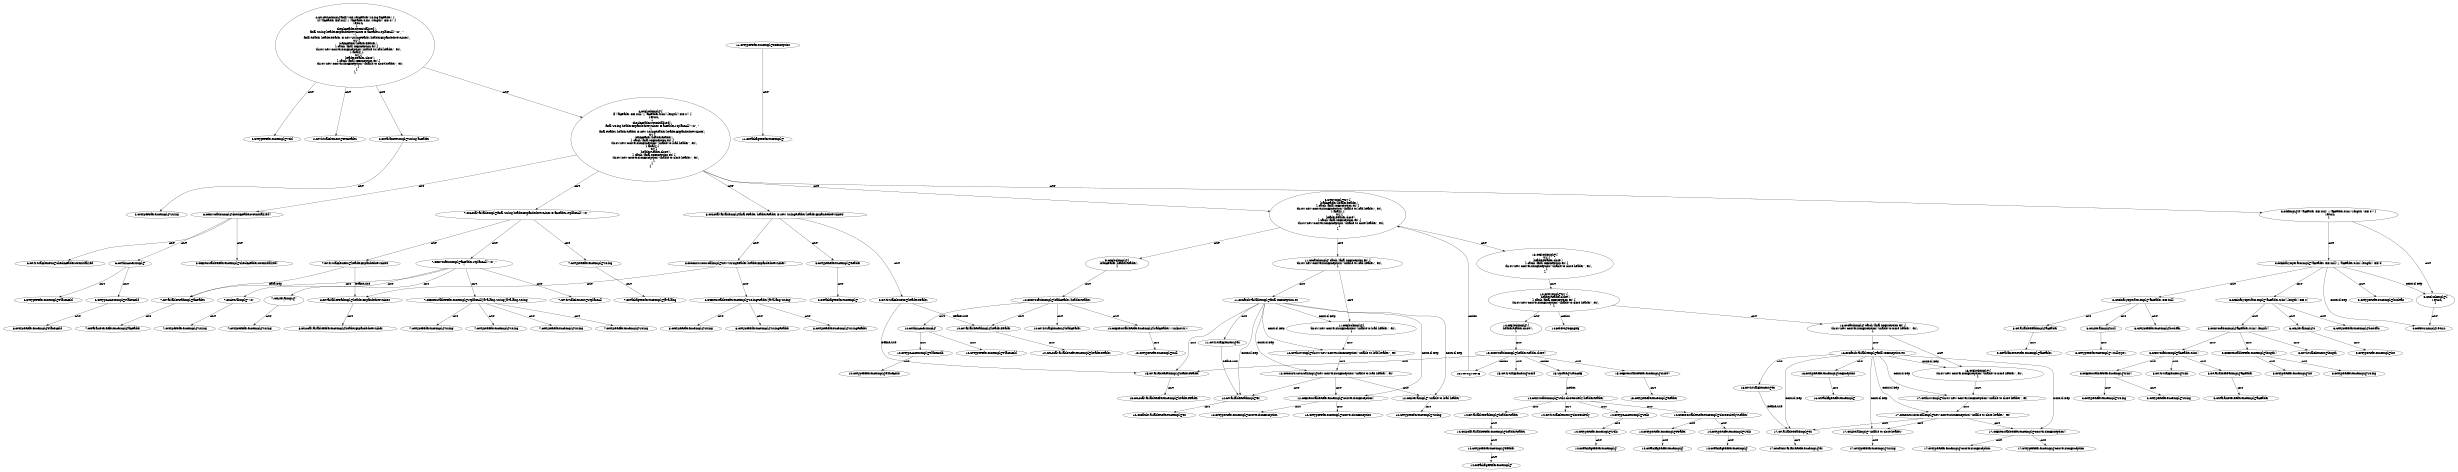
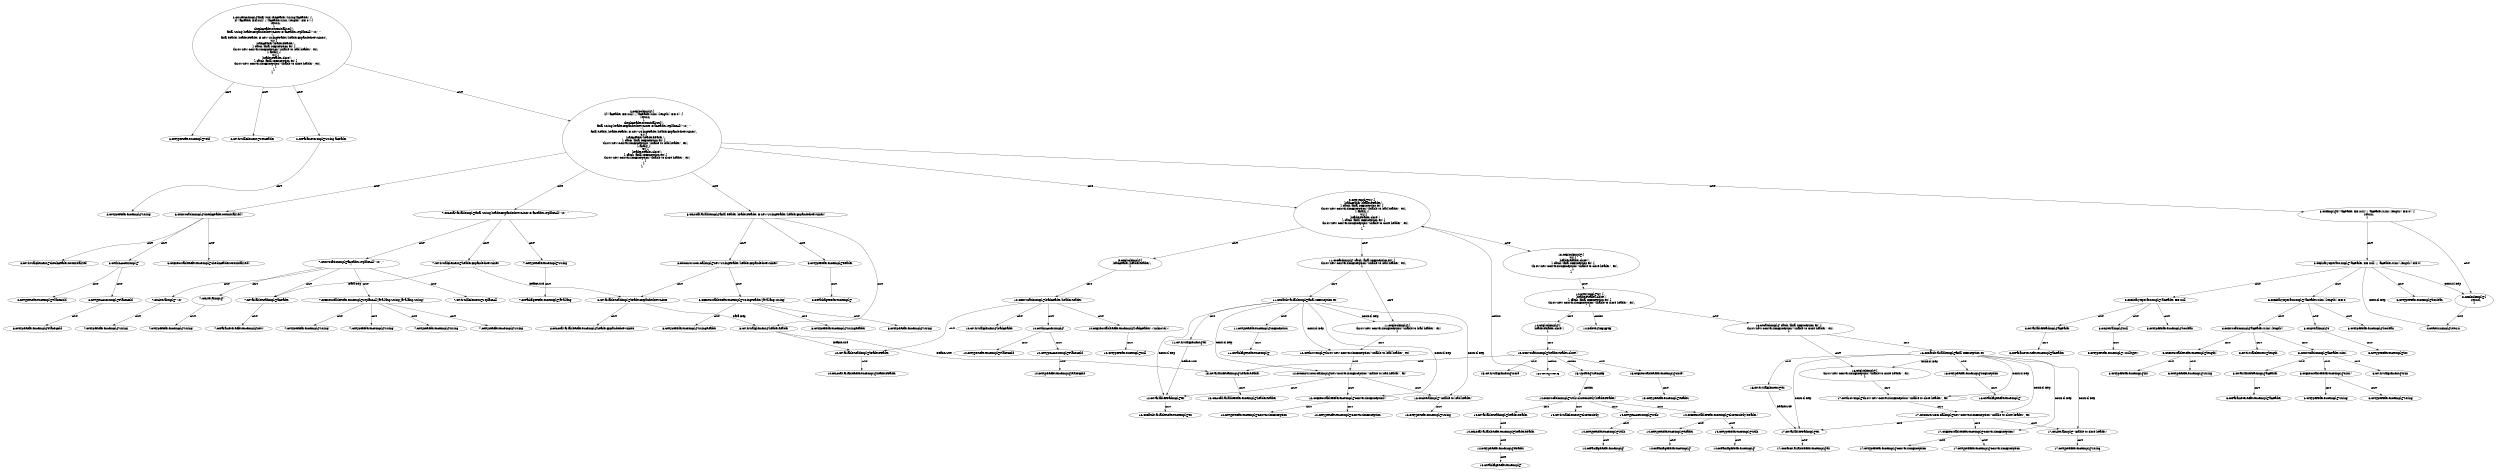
edge "8:CtVariableReadImpl@headerExpandedNewLines" -> "8:CtVirtualElement@headerReader": added, label "Data Dep"
node "7:CtParameterReferenceImpl@aHeader": label "7:CtParameterReferenceImpl@aHeader" -> "7:CtParameterReferenceImpl@new"
edge "11:CtCatchVariableImpl@final IOException ex" -> "15:CtVariableReadImpl@headerReader": now "11:CtCatchVariableImpl@final IOException ex" -> "11:CtTypeReferenceImpl@IOException"
